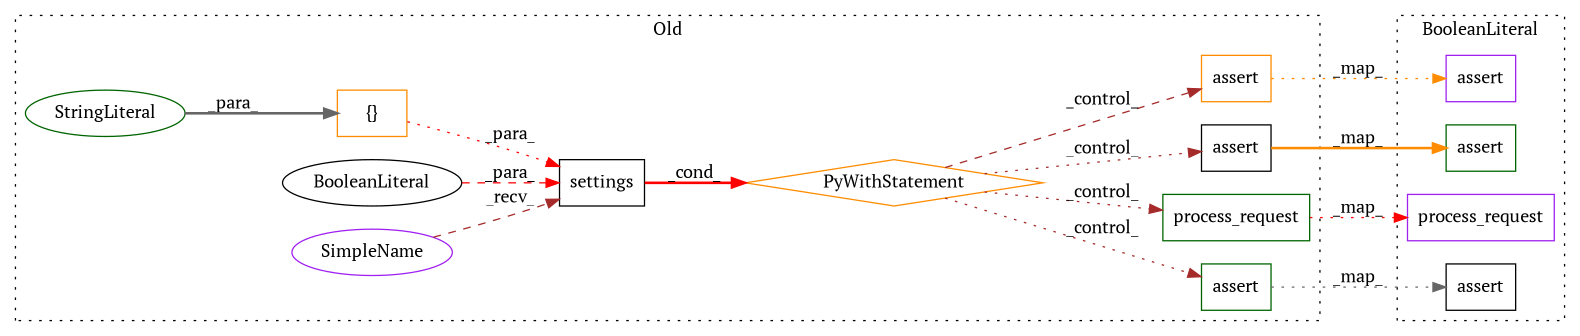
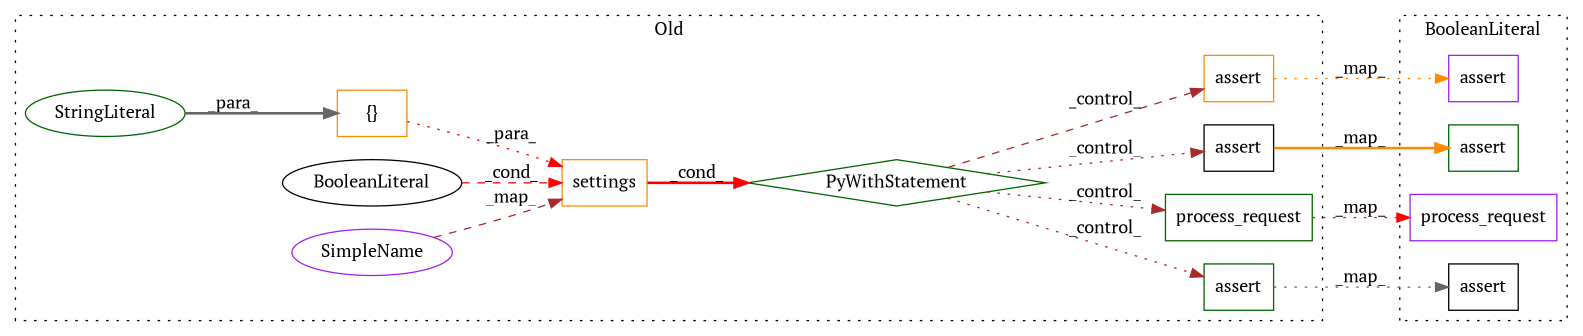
edge "BooleanLiteral" -> "settings": label "_para_" -> "_cond_"
node "settings": color black -> darkorange
node "PyWithStatement": color darkorange -> darkgreen
edge "SimpleName" -> "settings": label "_recv_" -> "_map_"
